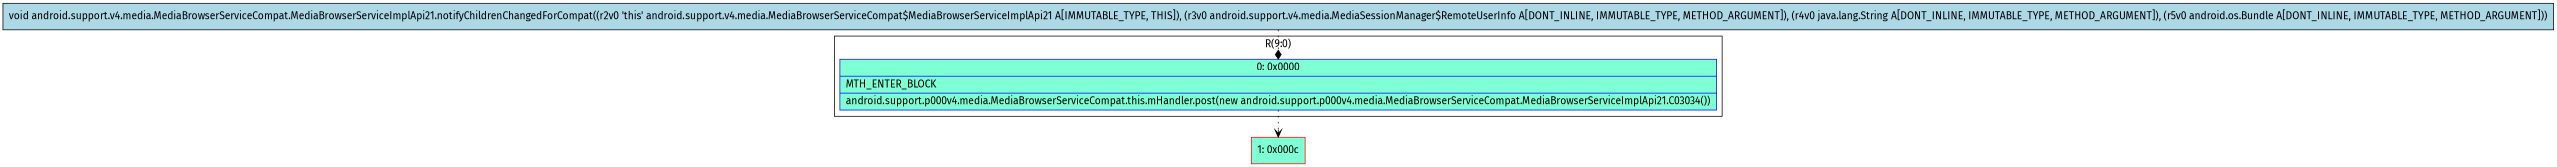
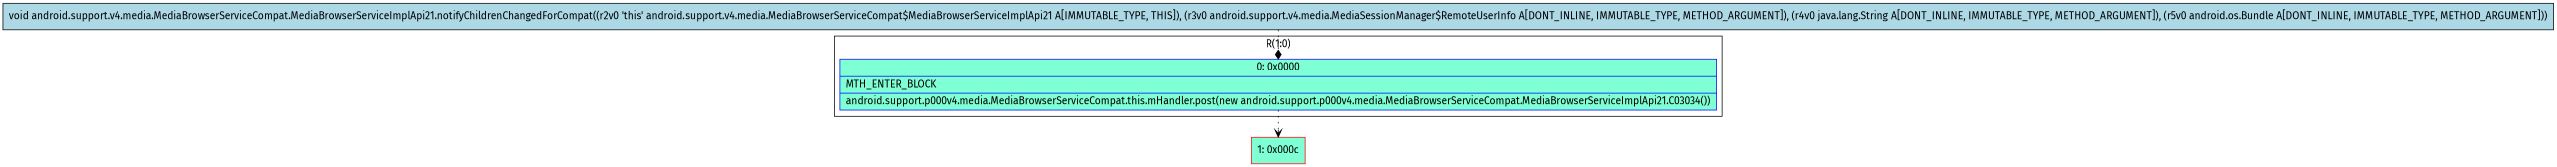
cluster "R(9:0)": label "R(9:0)" -> "R(1:0)"
